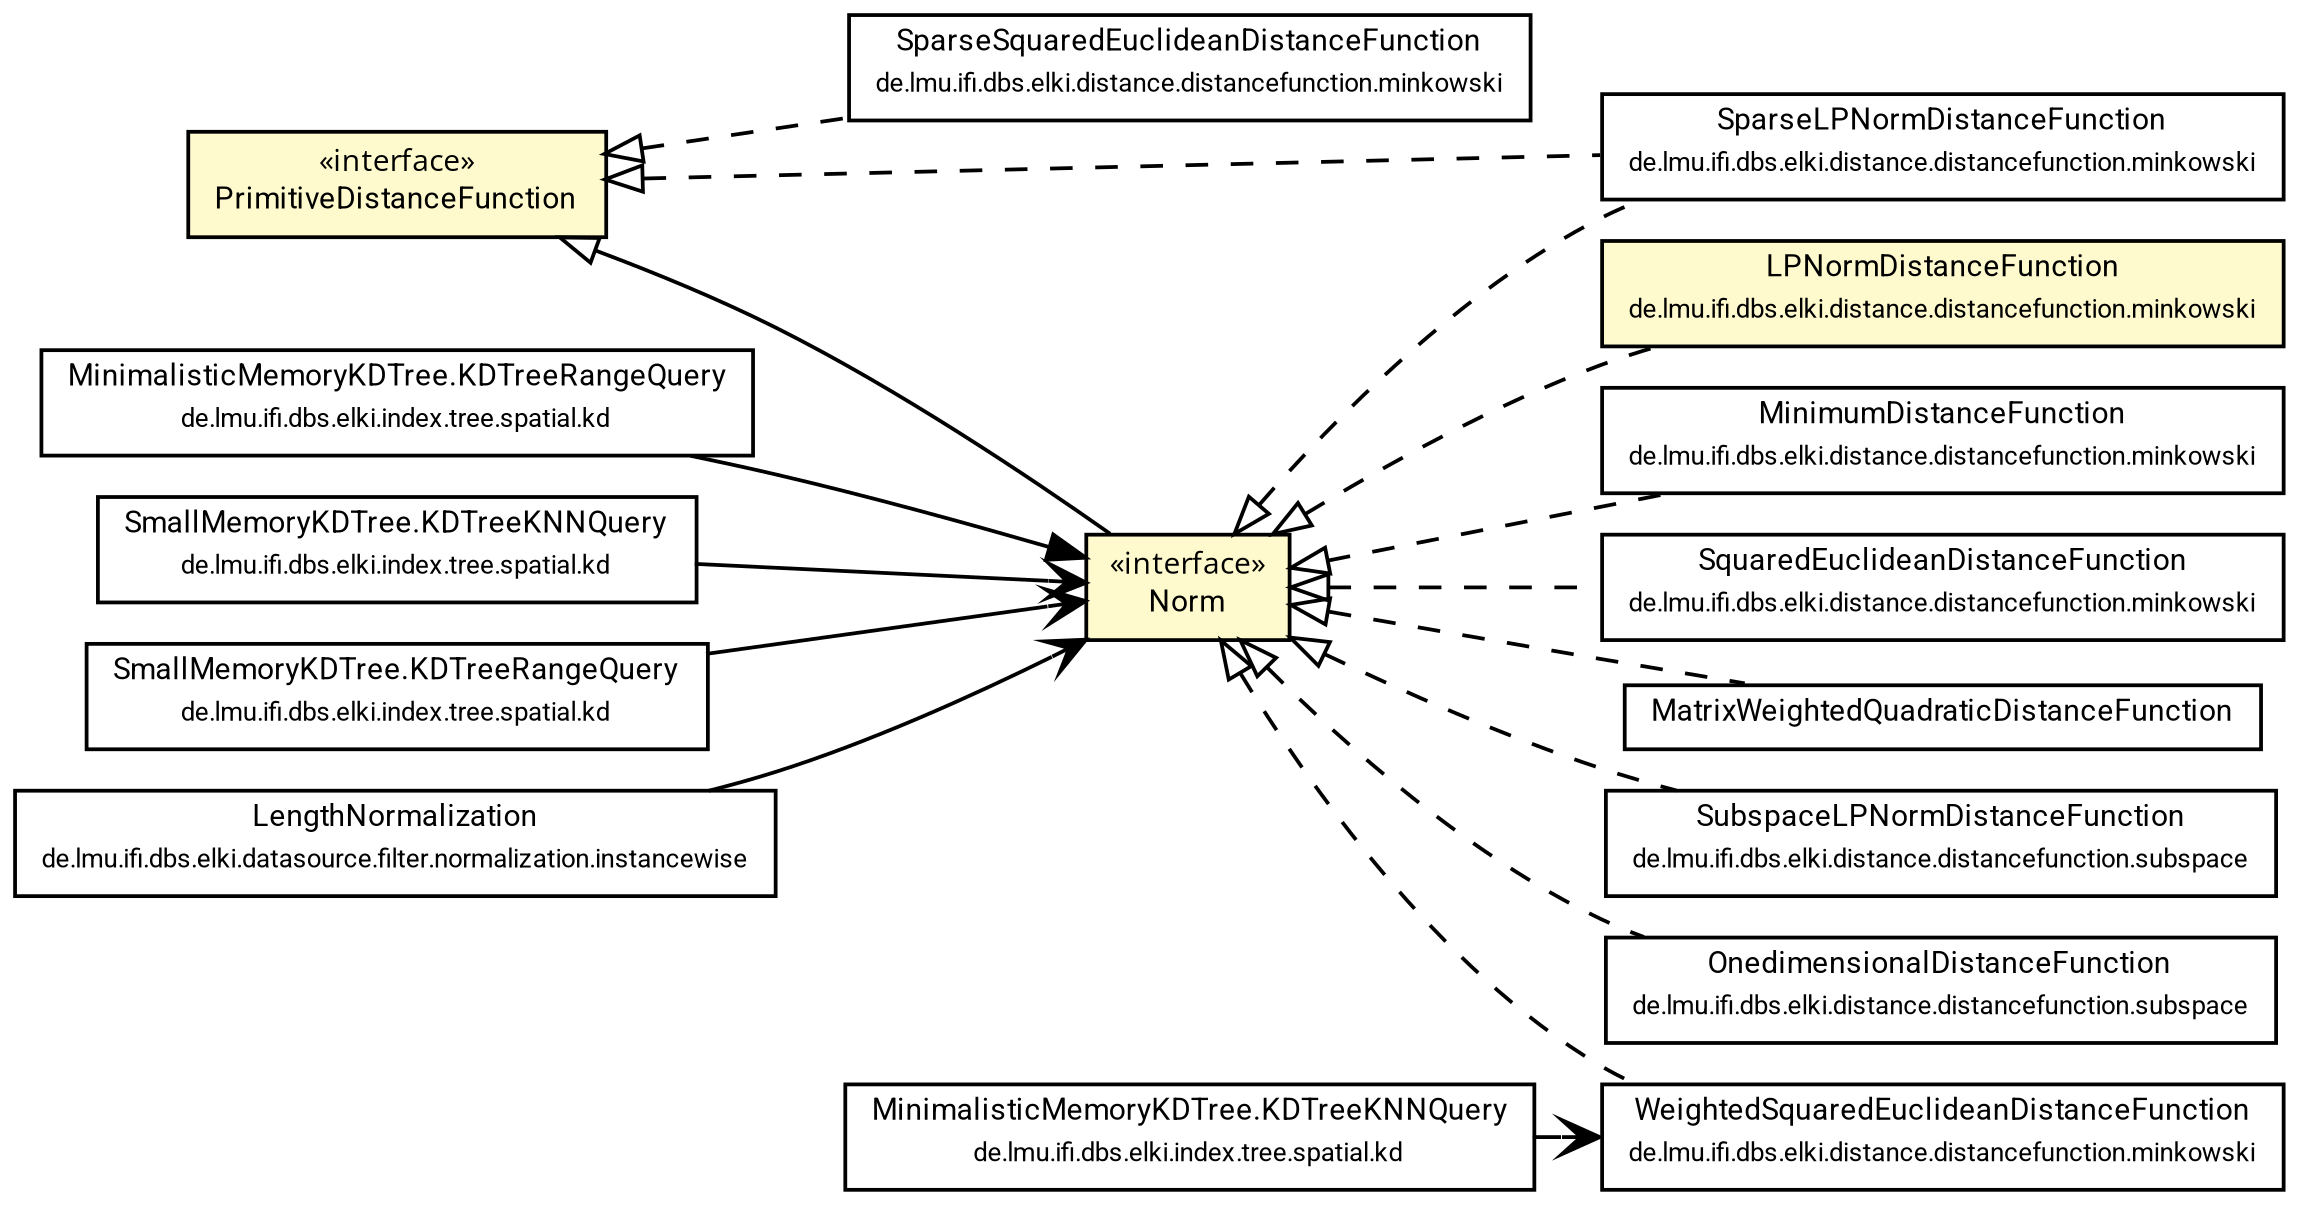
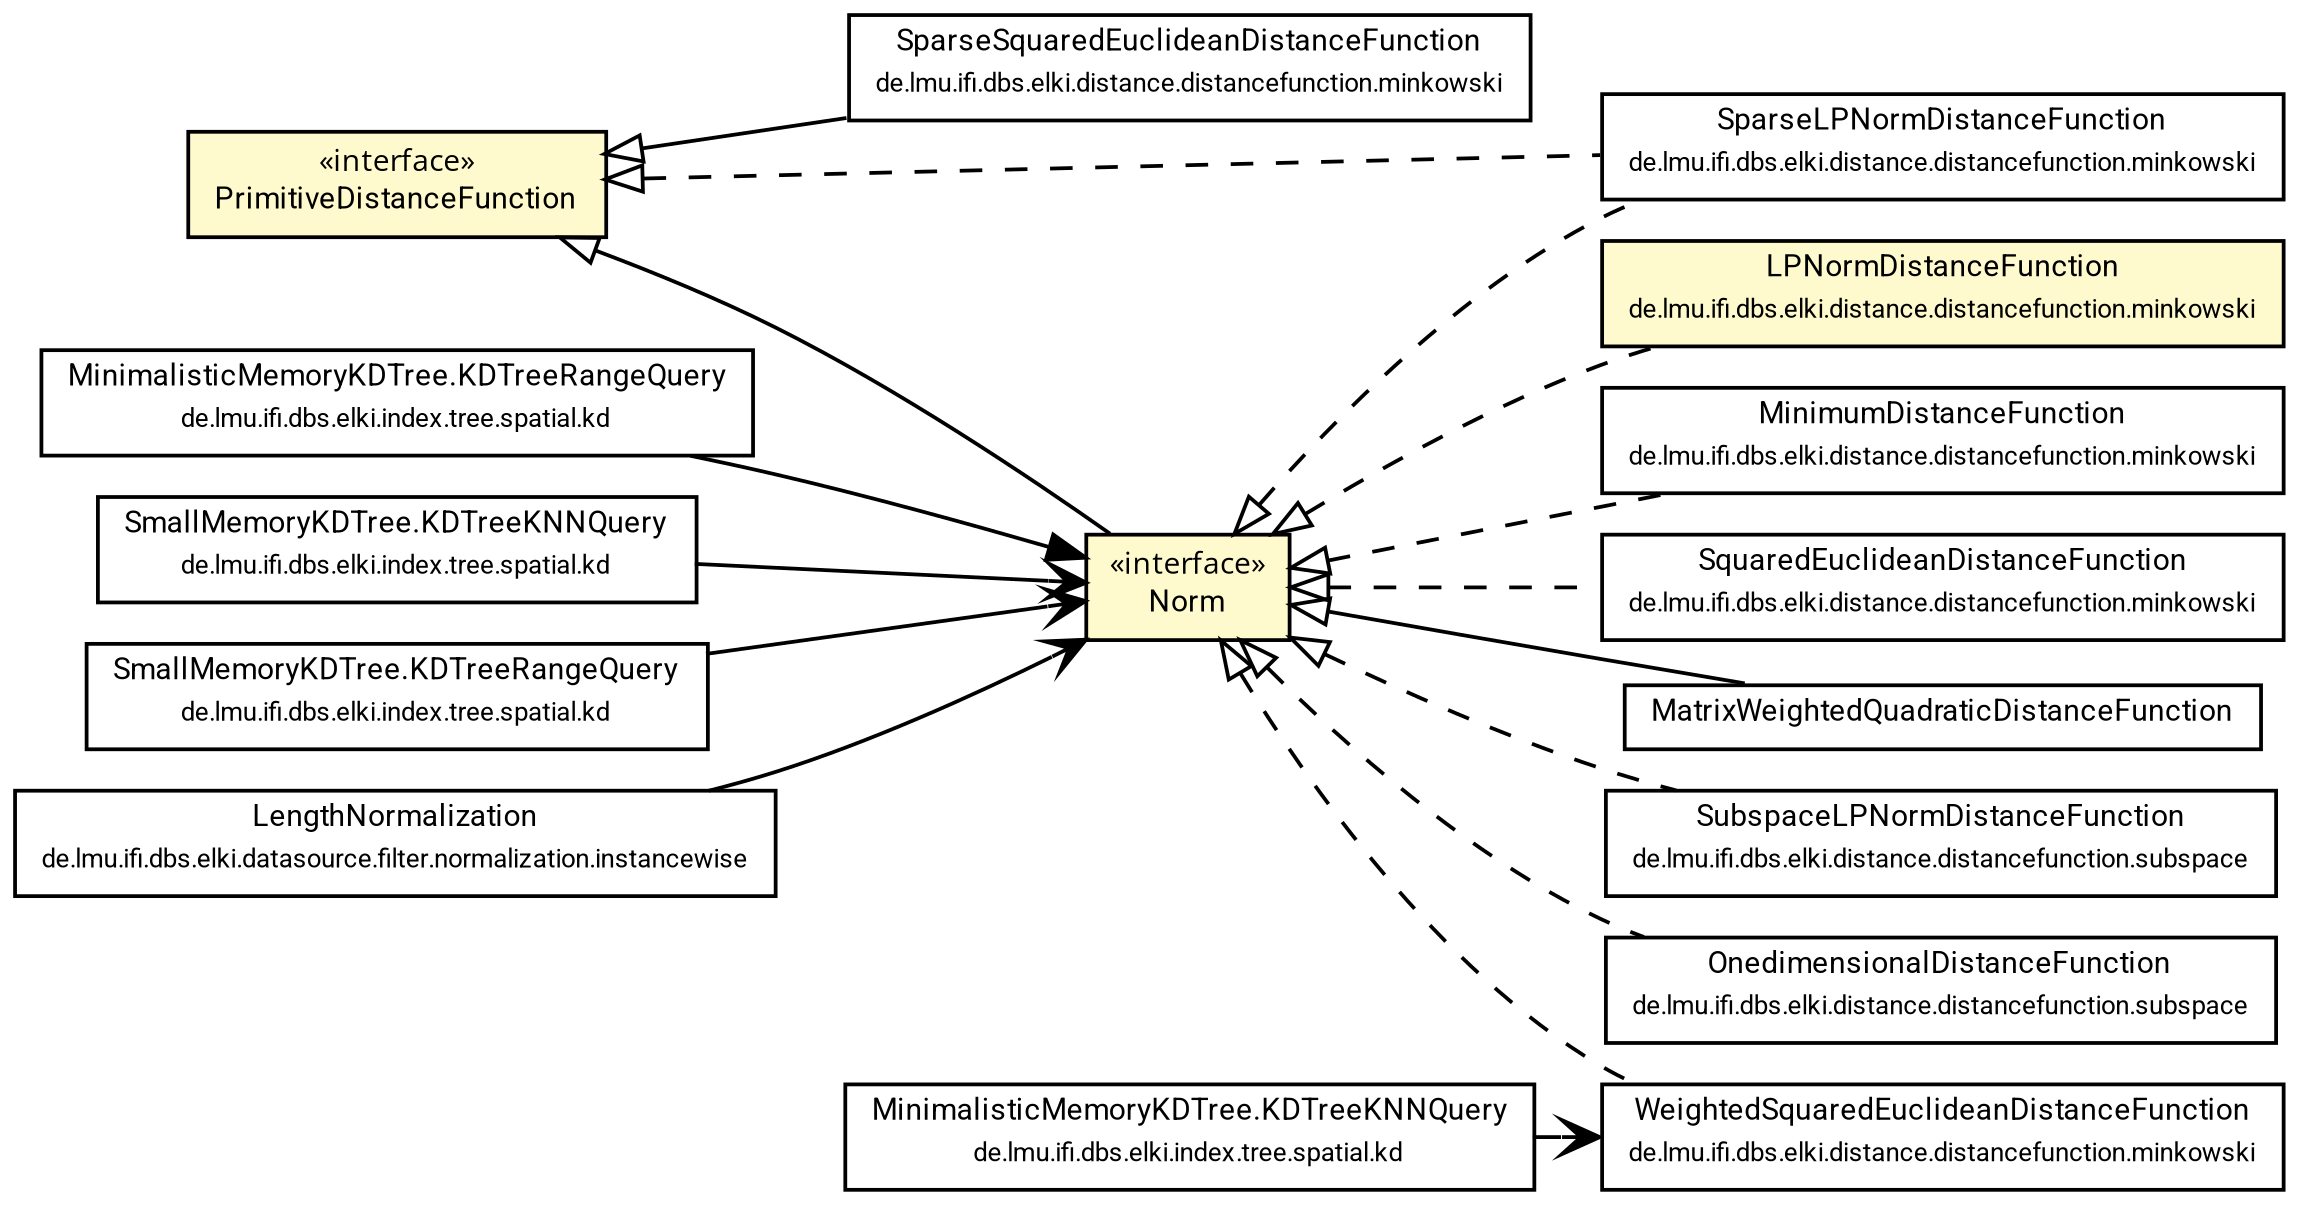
edge "SparseSquaredEuclideanDistanceFunction" -> "PrimitiveDistanceFunction": style dashed -> solid
edge "MatrixWeightedQuadraticDistanceFunction" -> "Norm": style dashed -> solid
